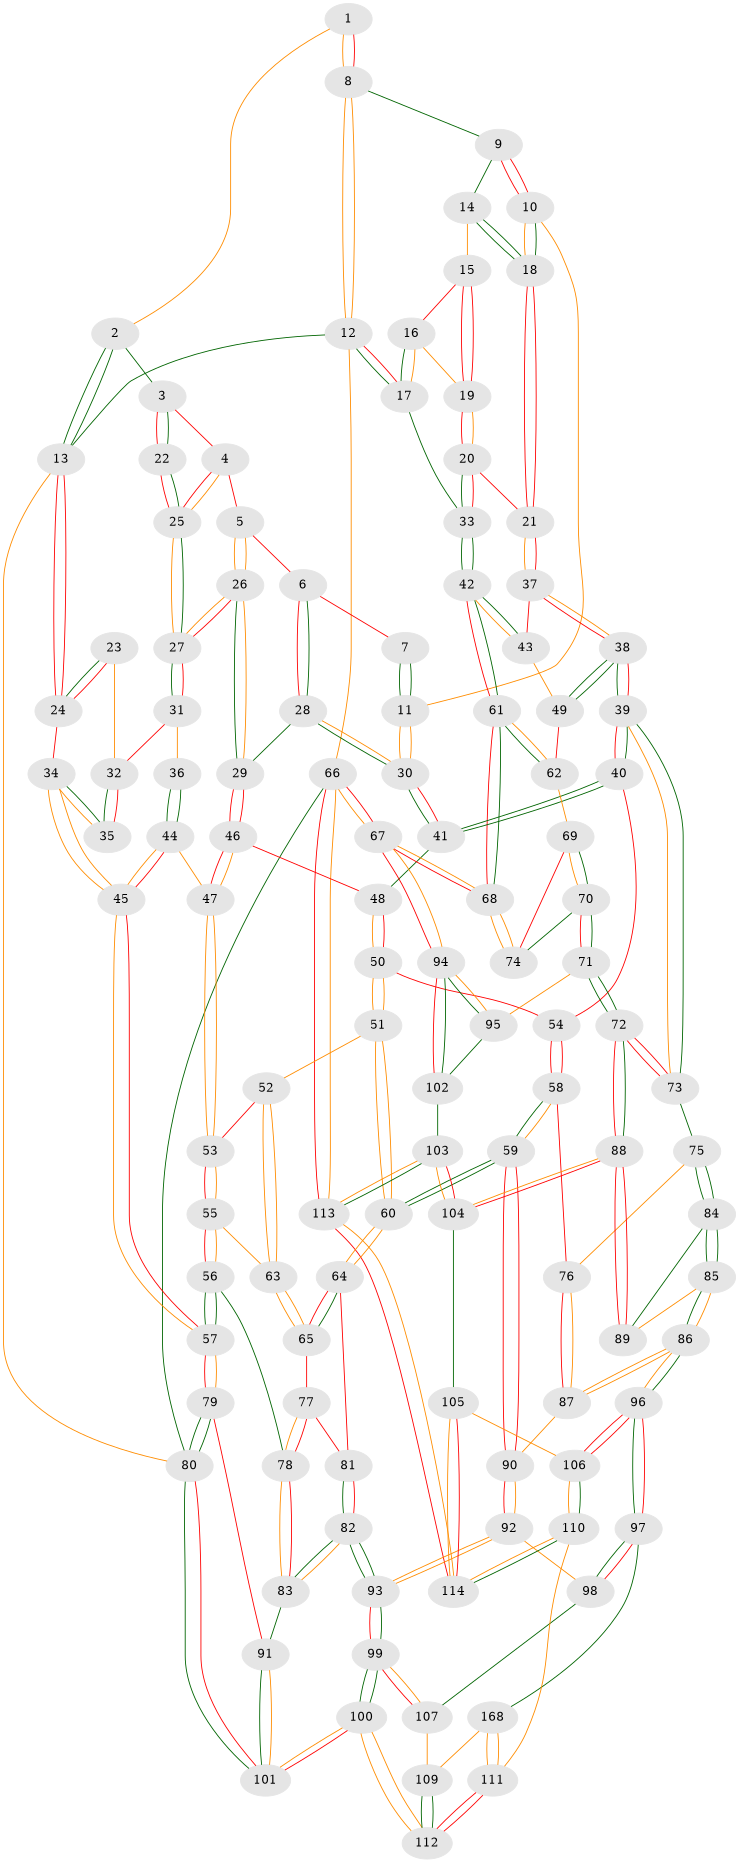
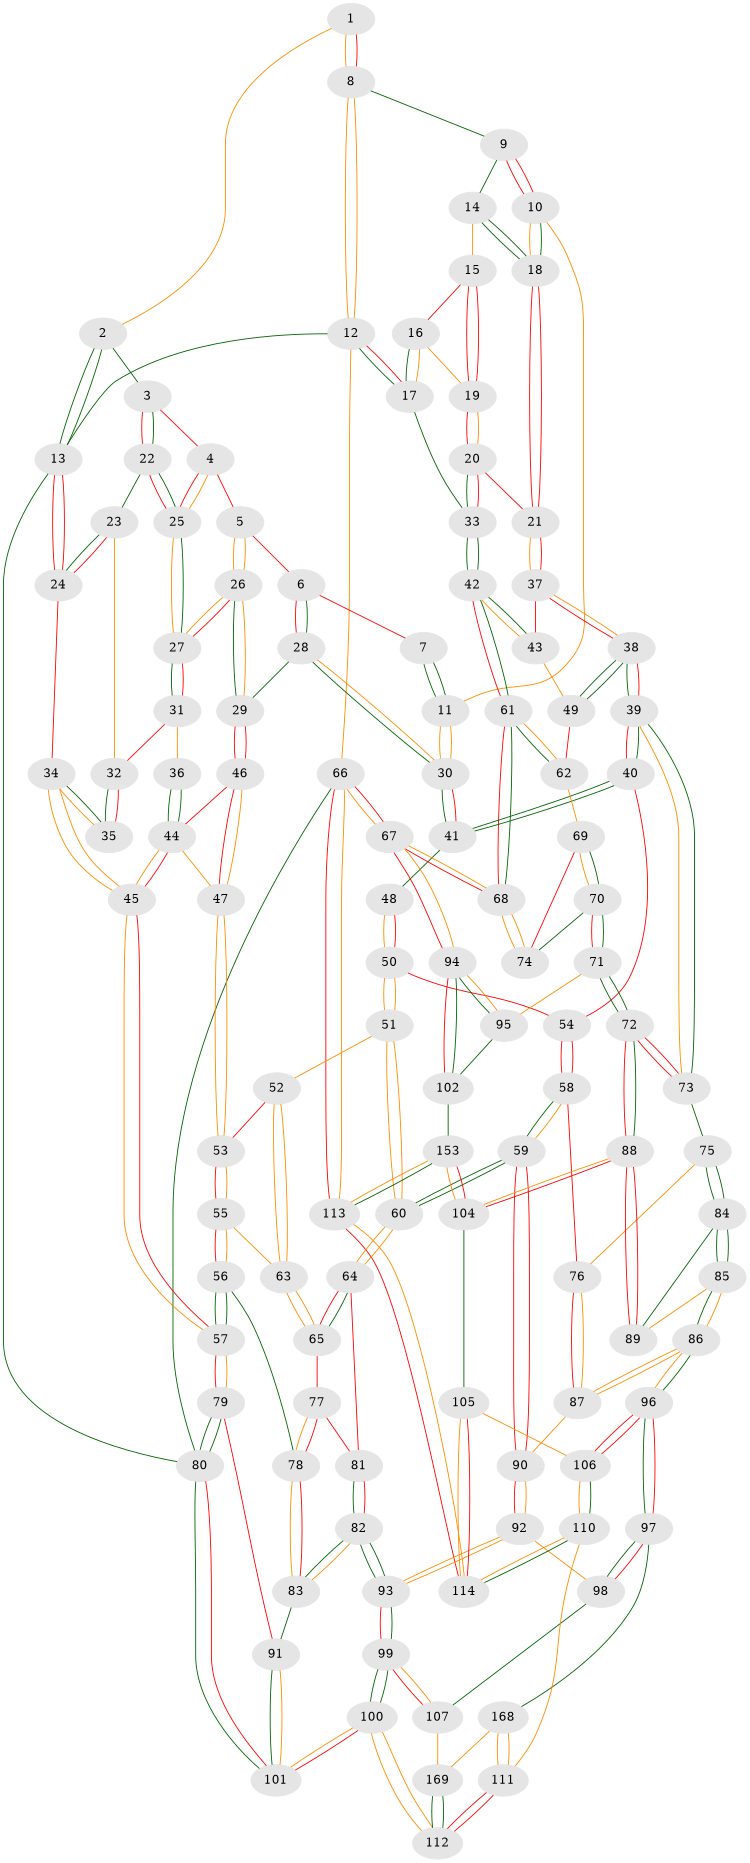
edge "22" -- "23": added
edge "46" -- "48": now "46" -- "44"
edge "13" -- "80": color darkorange -> darkgreen
node "103": label "103" -> "153"
node "109": label "109" -> "169"
